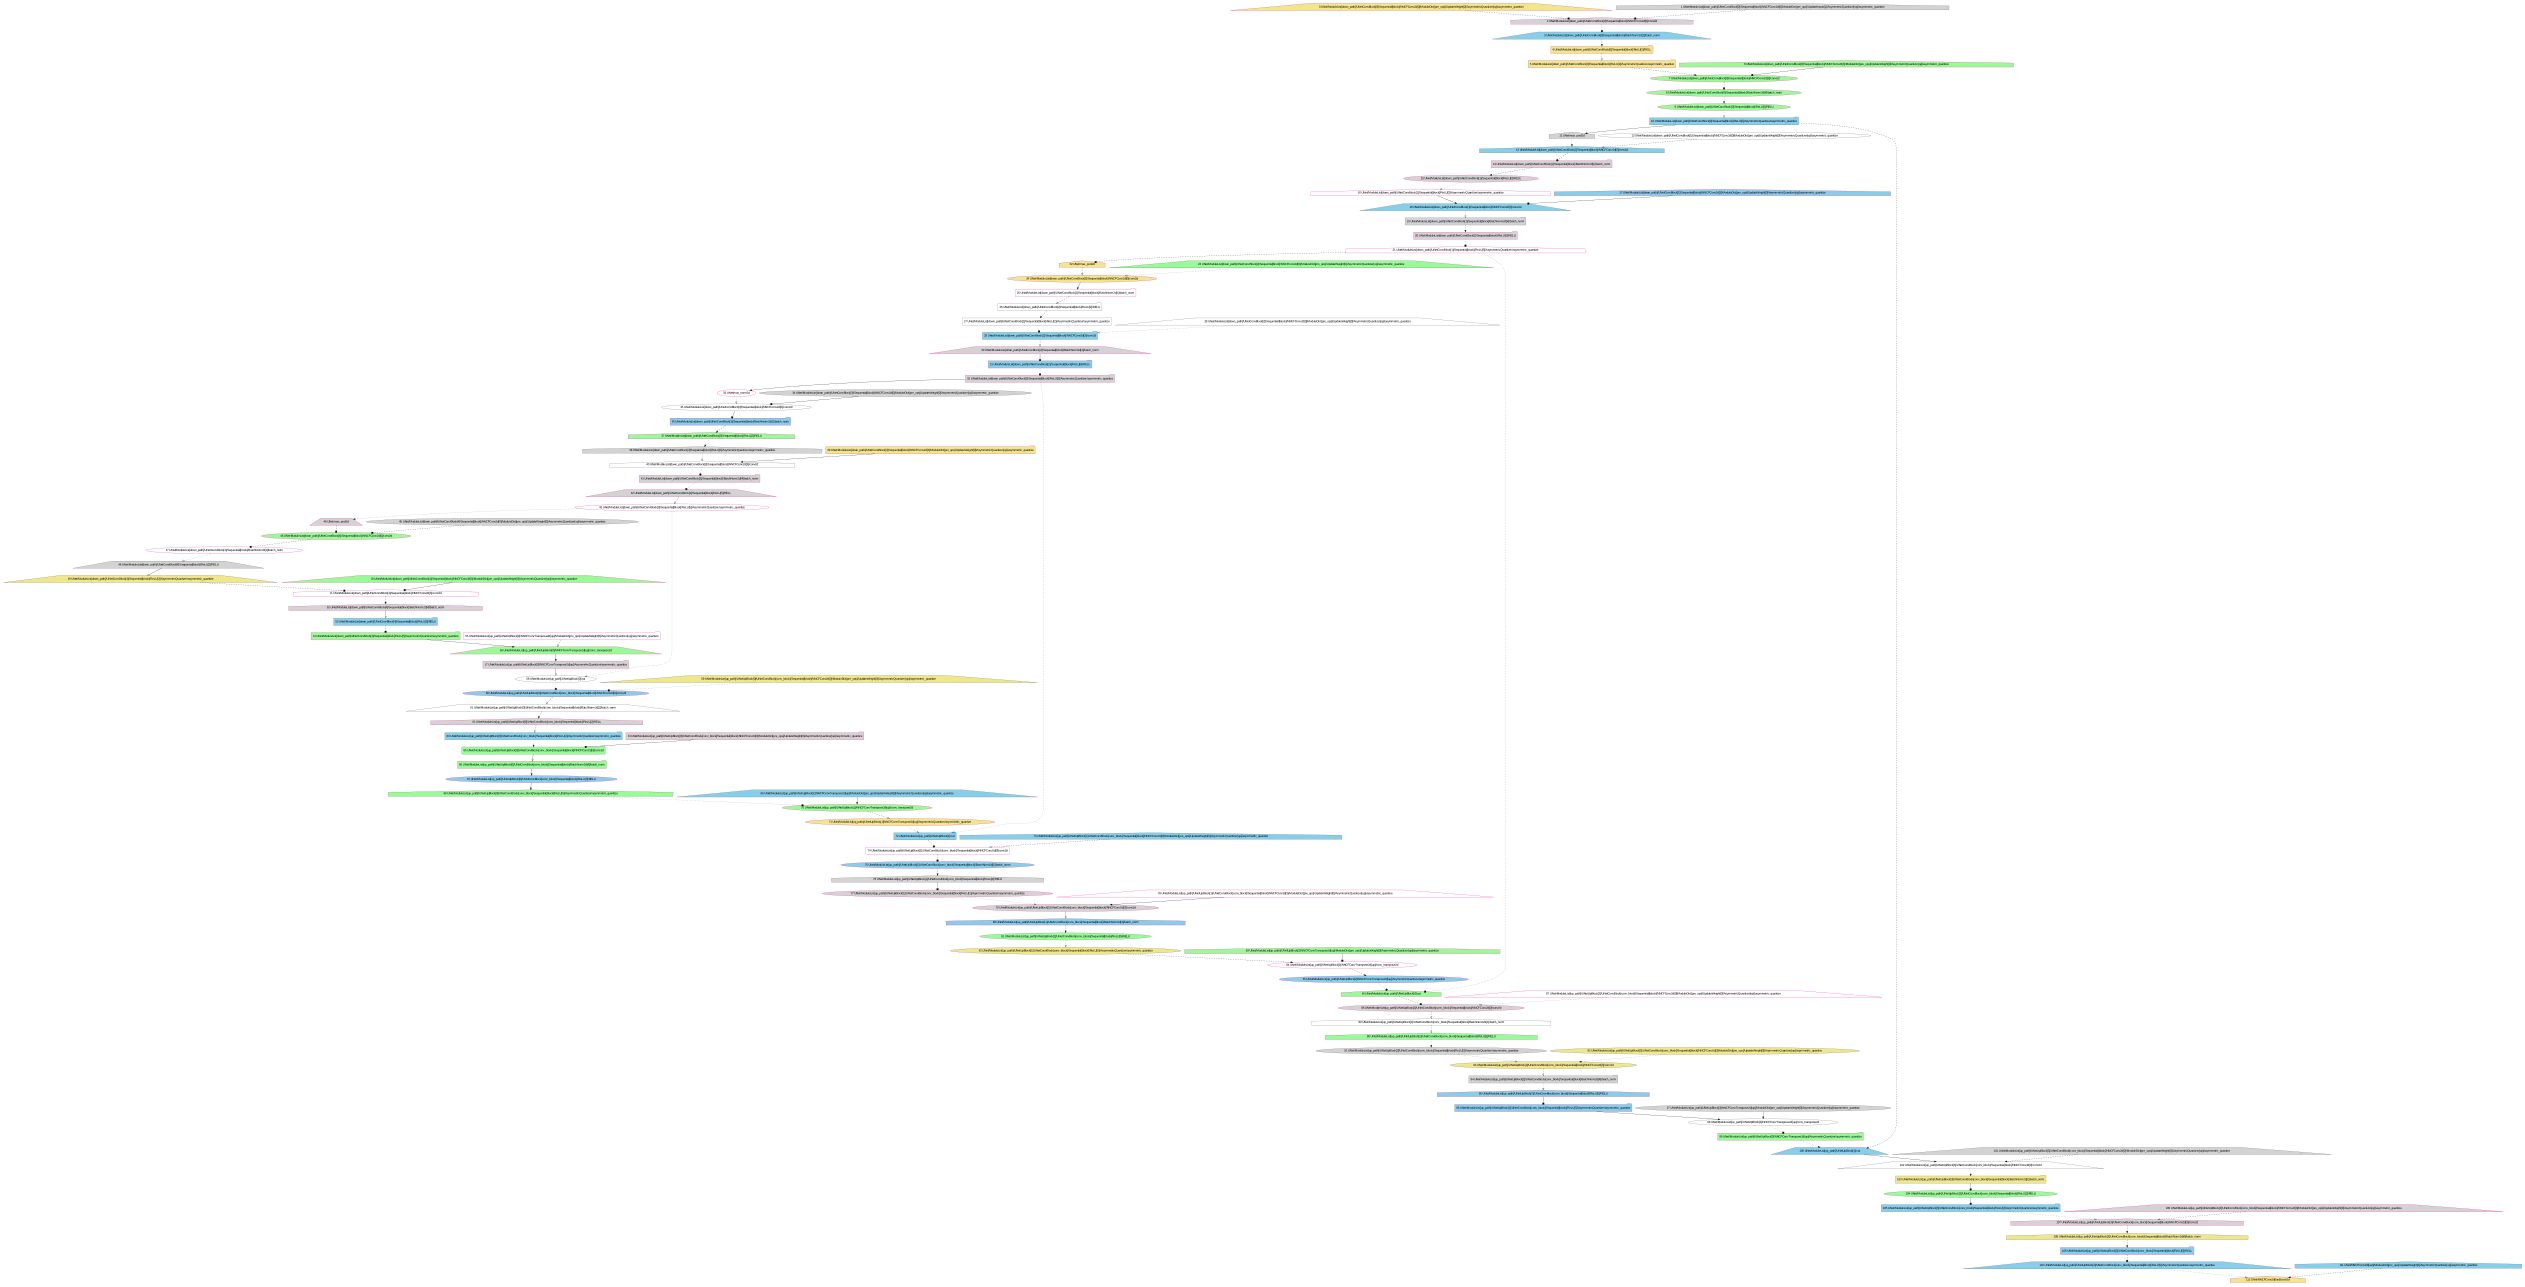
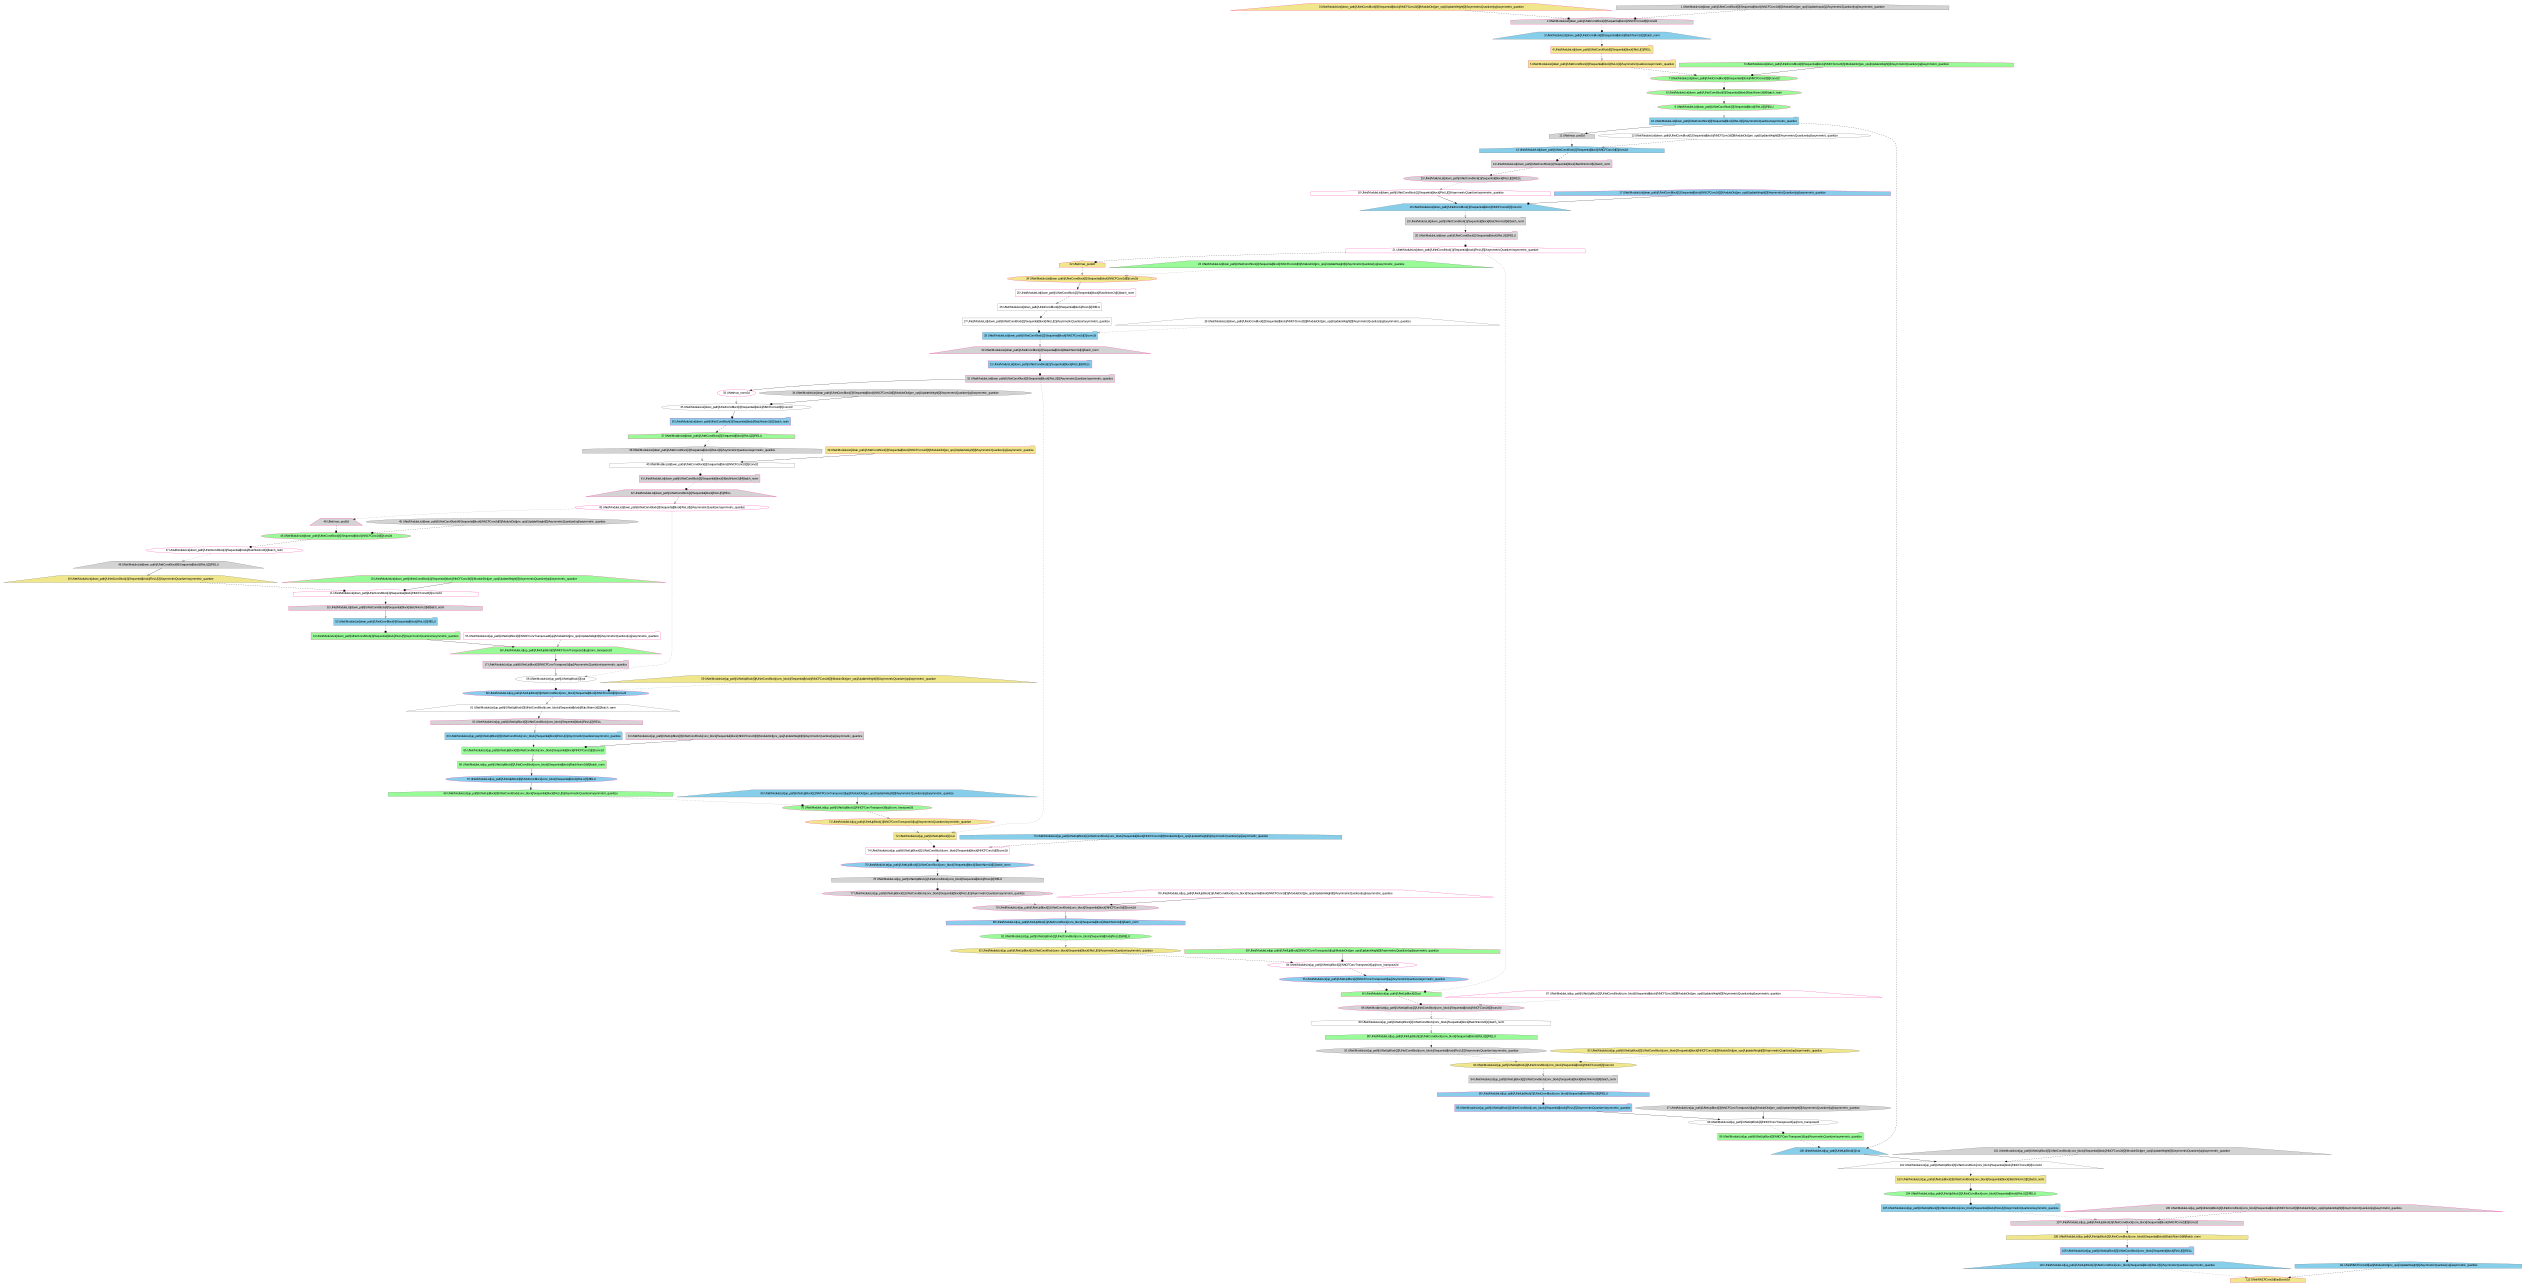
node "72 UNet/ModuleList[up_path]/UNetUpBlock[1]/cat": fillcolor skyblue -> khaki
